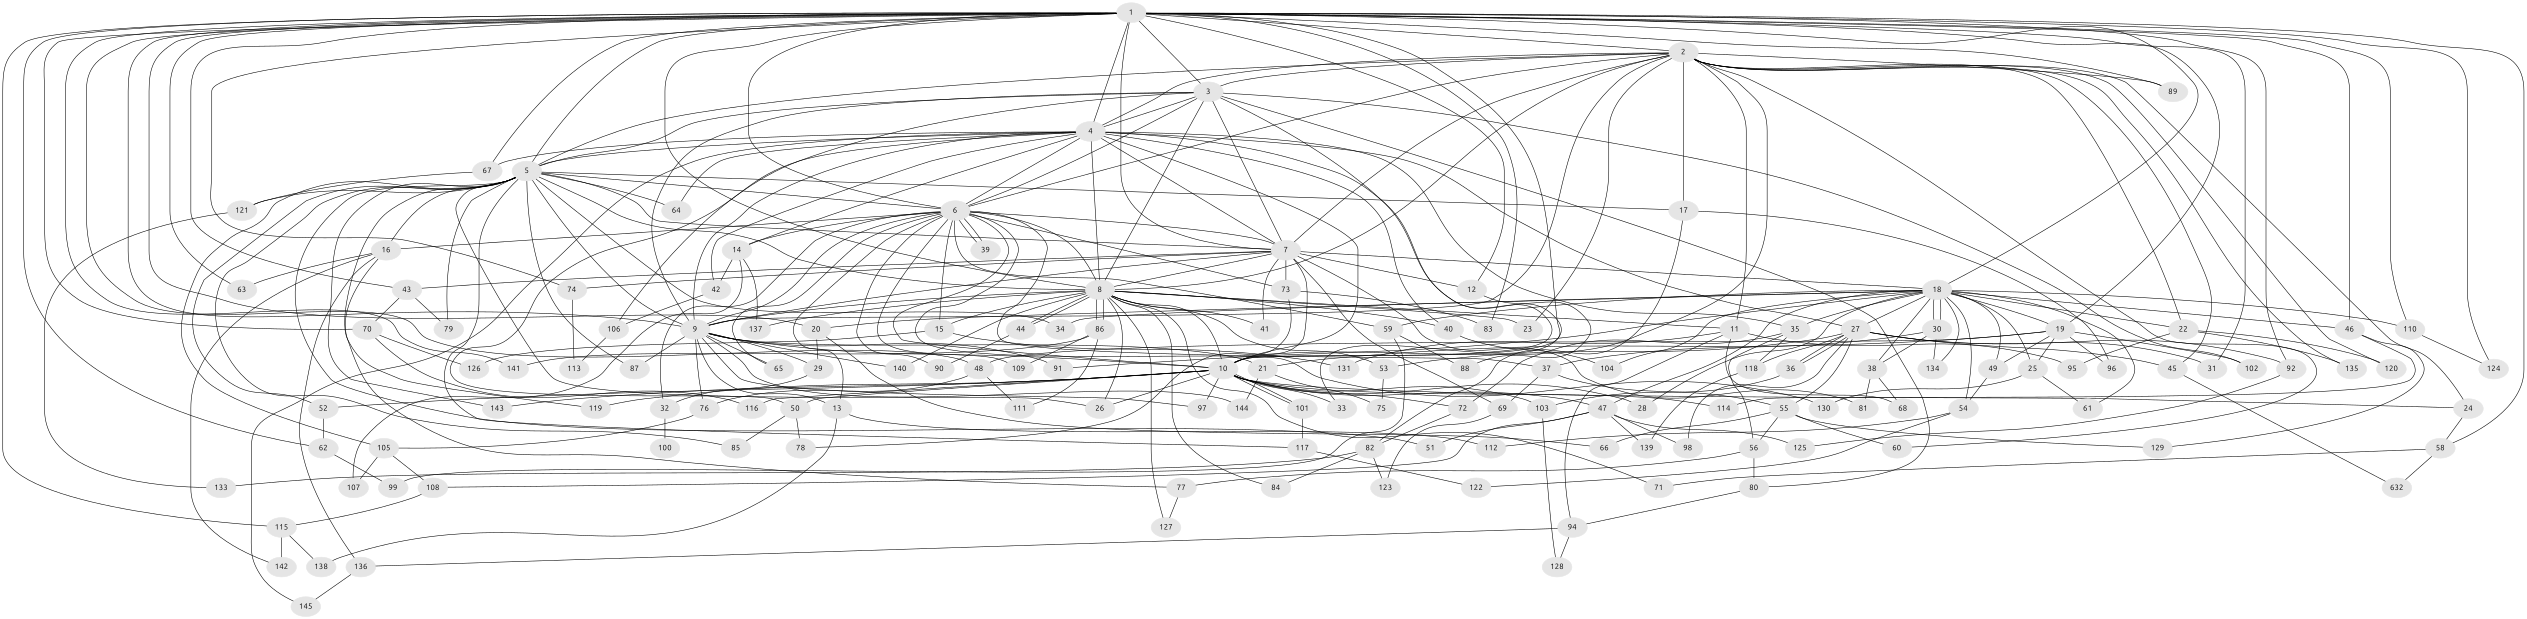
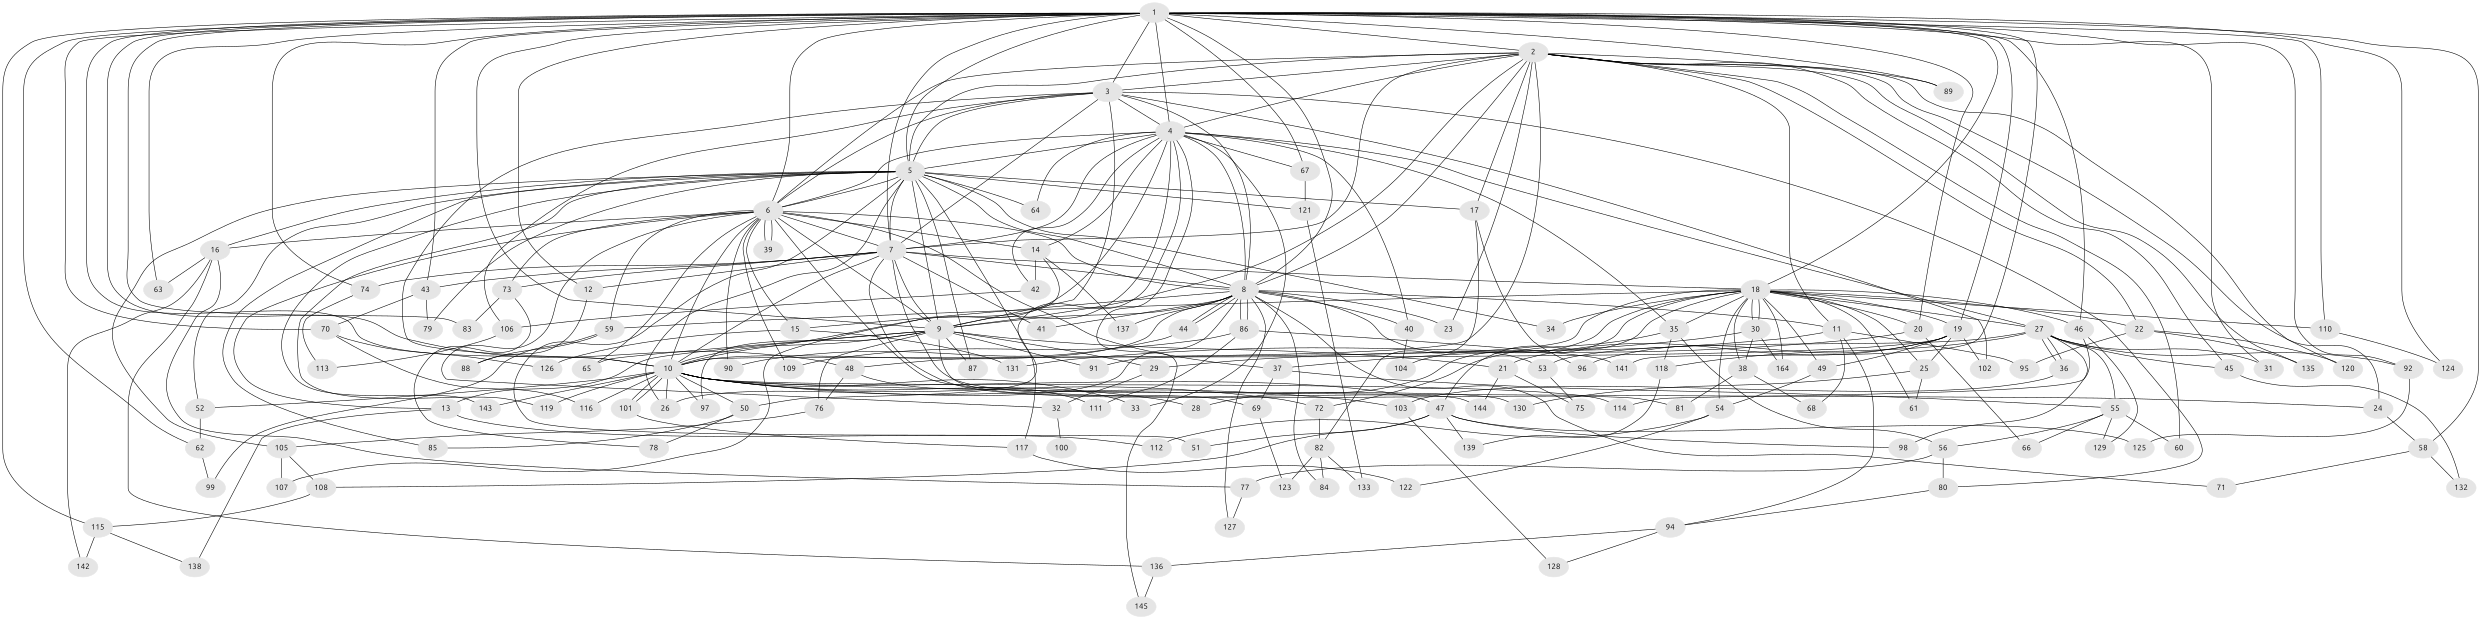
node "140": removed
node "134": label "134" -> "164"
node "632": label "632" -> "132"
